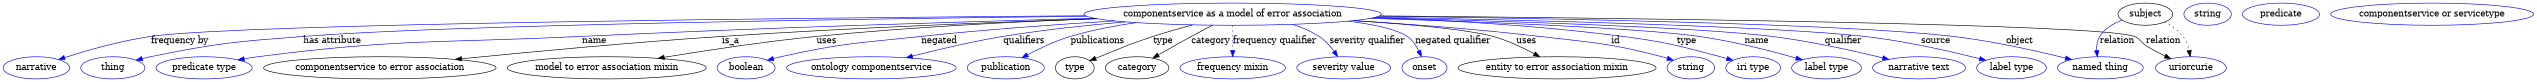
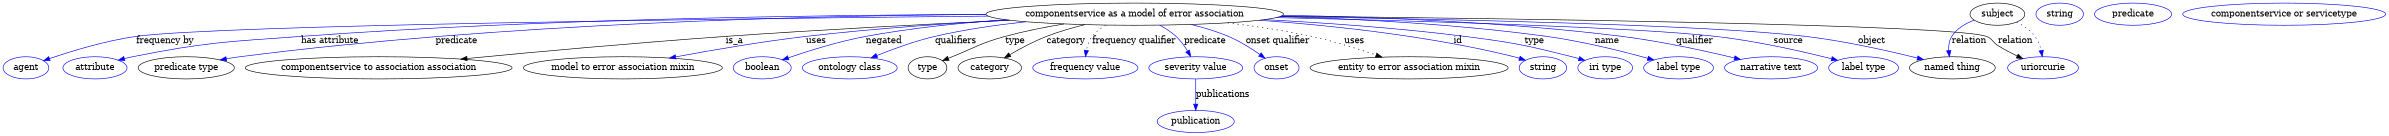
node "componentservice as a model of error association": color blue -> black
edge "componentservice as a model of error association" -> "model to error association mixin": color black -> blue
edge "subject" -> "uriorcurie": color black -> blue
edge "componentservice as a model of error association" -> "publication": now "severity value" -> "publication"
edge "componentservice as a model of error association" -> "entity to error association mixin": style solid -> dotted
edge "componentservice as a model of error association" -> "predicate type": label "name" -> "predicate"
edge "componentservice as a model of error association" -> "severity value": label "severity qualifier" -> "predicate"
edge "componentservice as a model of error association" -> "onset": label "negated qualifier" -> "onset qualifier"
node "narrative": label "narrative" -> "agent"
node "thing": label "thing" -> "attribute"
node "predicate type": color blue -> black
node "componentservice to error association": label "componentservice to error association" -> "componentservice to association association"
node "ontology componentservice": label "ontology componentservice" -> "ontology class"
node "frequency mixin": label "frequency mixin" -> "frequency value"
node "named thing": color blue -> black
